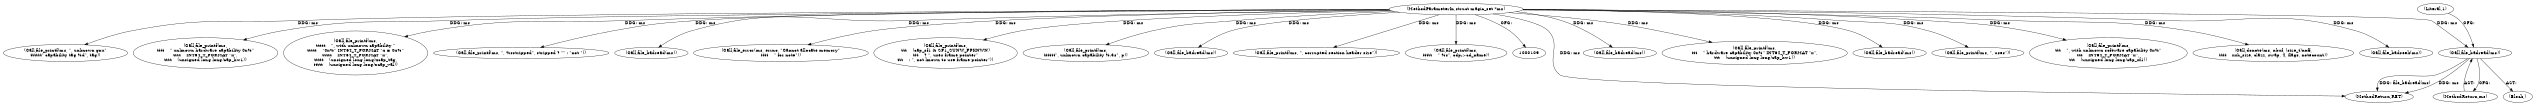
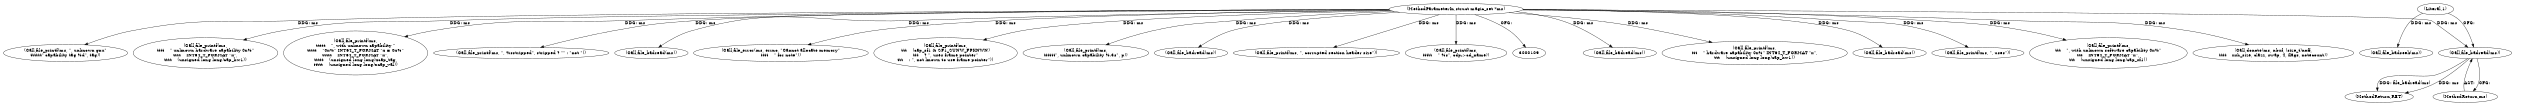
edge "(MethodParameterIn,struct magic_set *ms)" -> "(Call,file_badseek(ms))": now "(Literal,1)" -> "(Call,file_badseek(ms))"
node "1000109": label "1000109" -> "3000109"
edge "(MethodParameterIn,struct magic_set *ms)" -> "(MethodReturn,RET)": removed, label "DDG: ms"
node "(Block,)": removed
